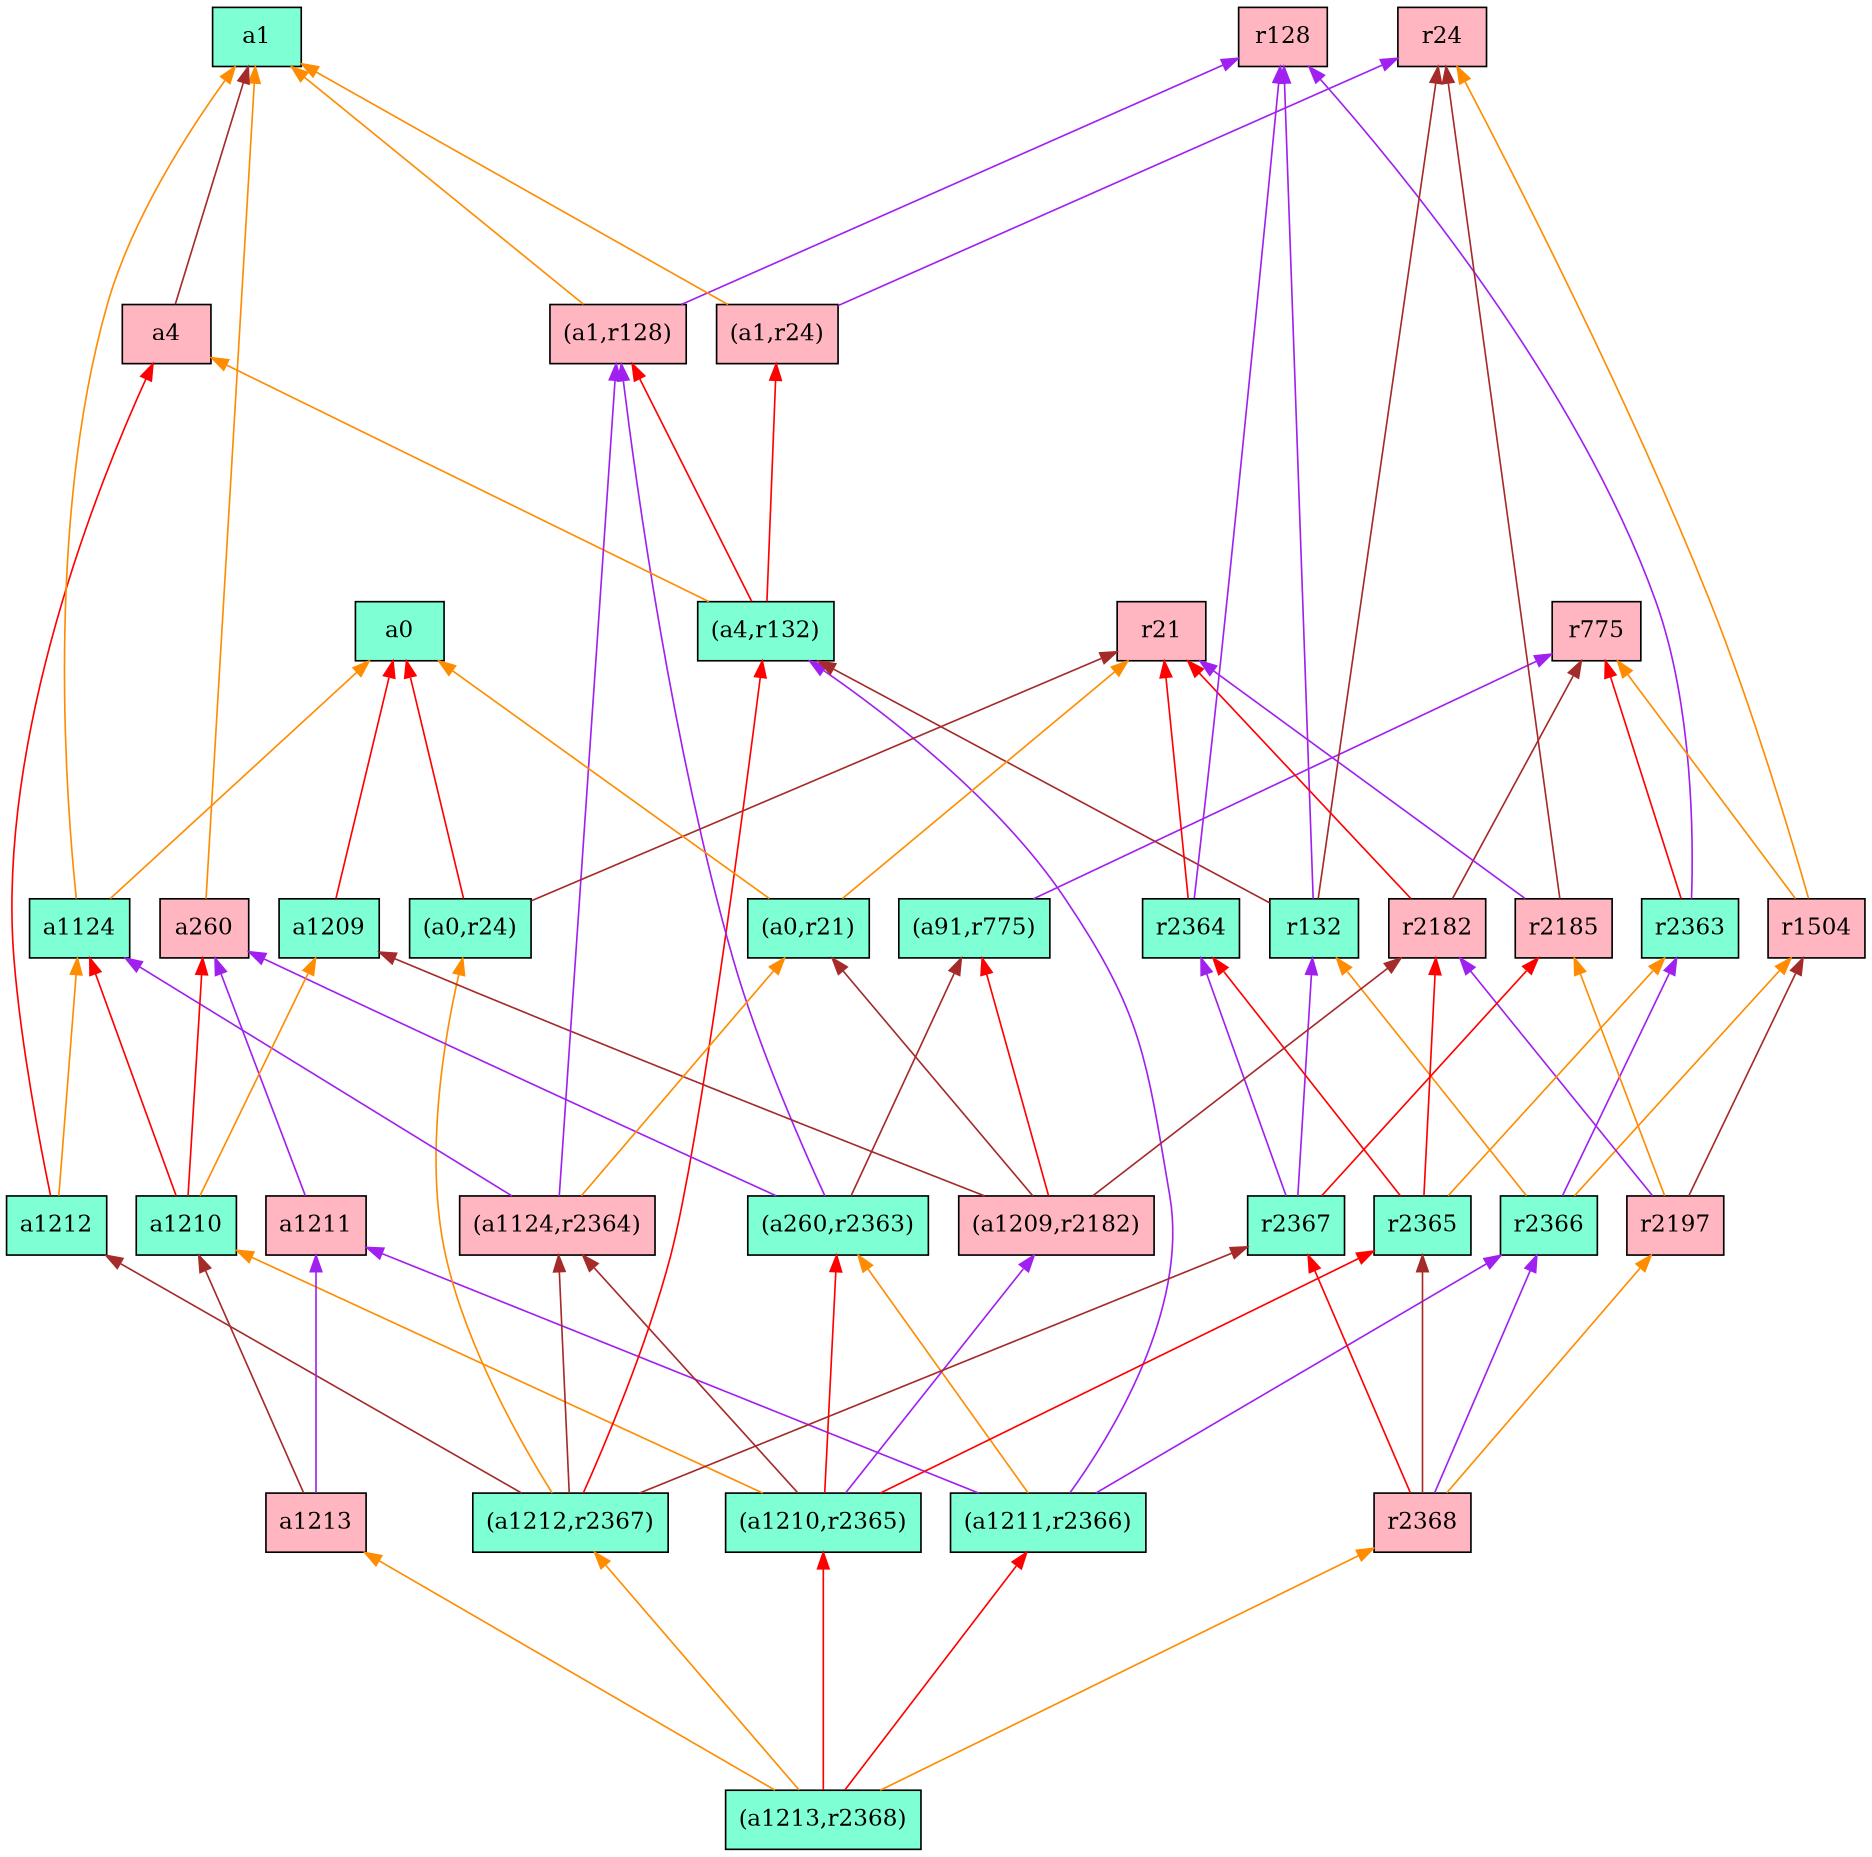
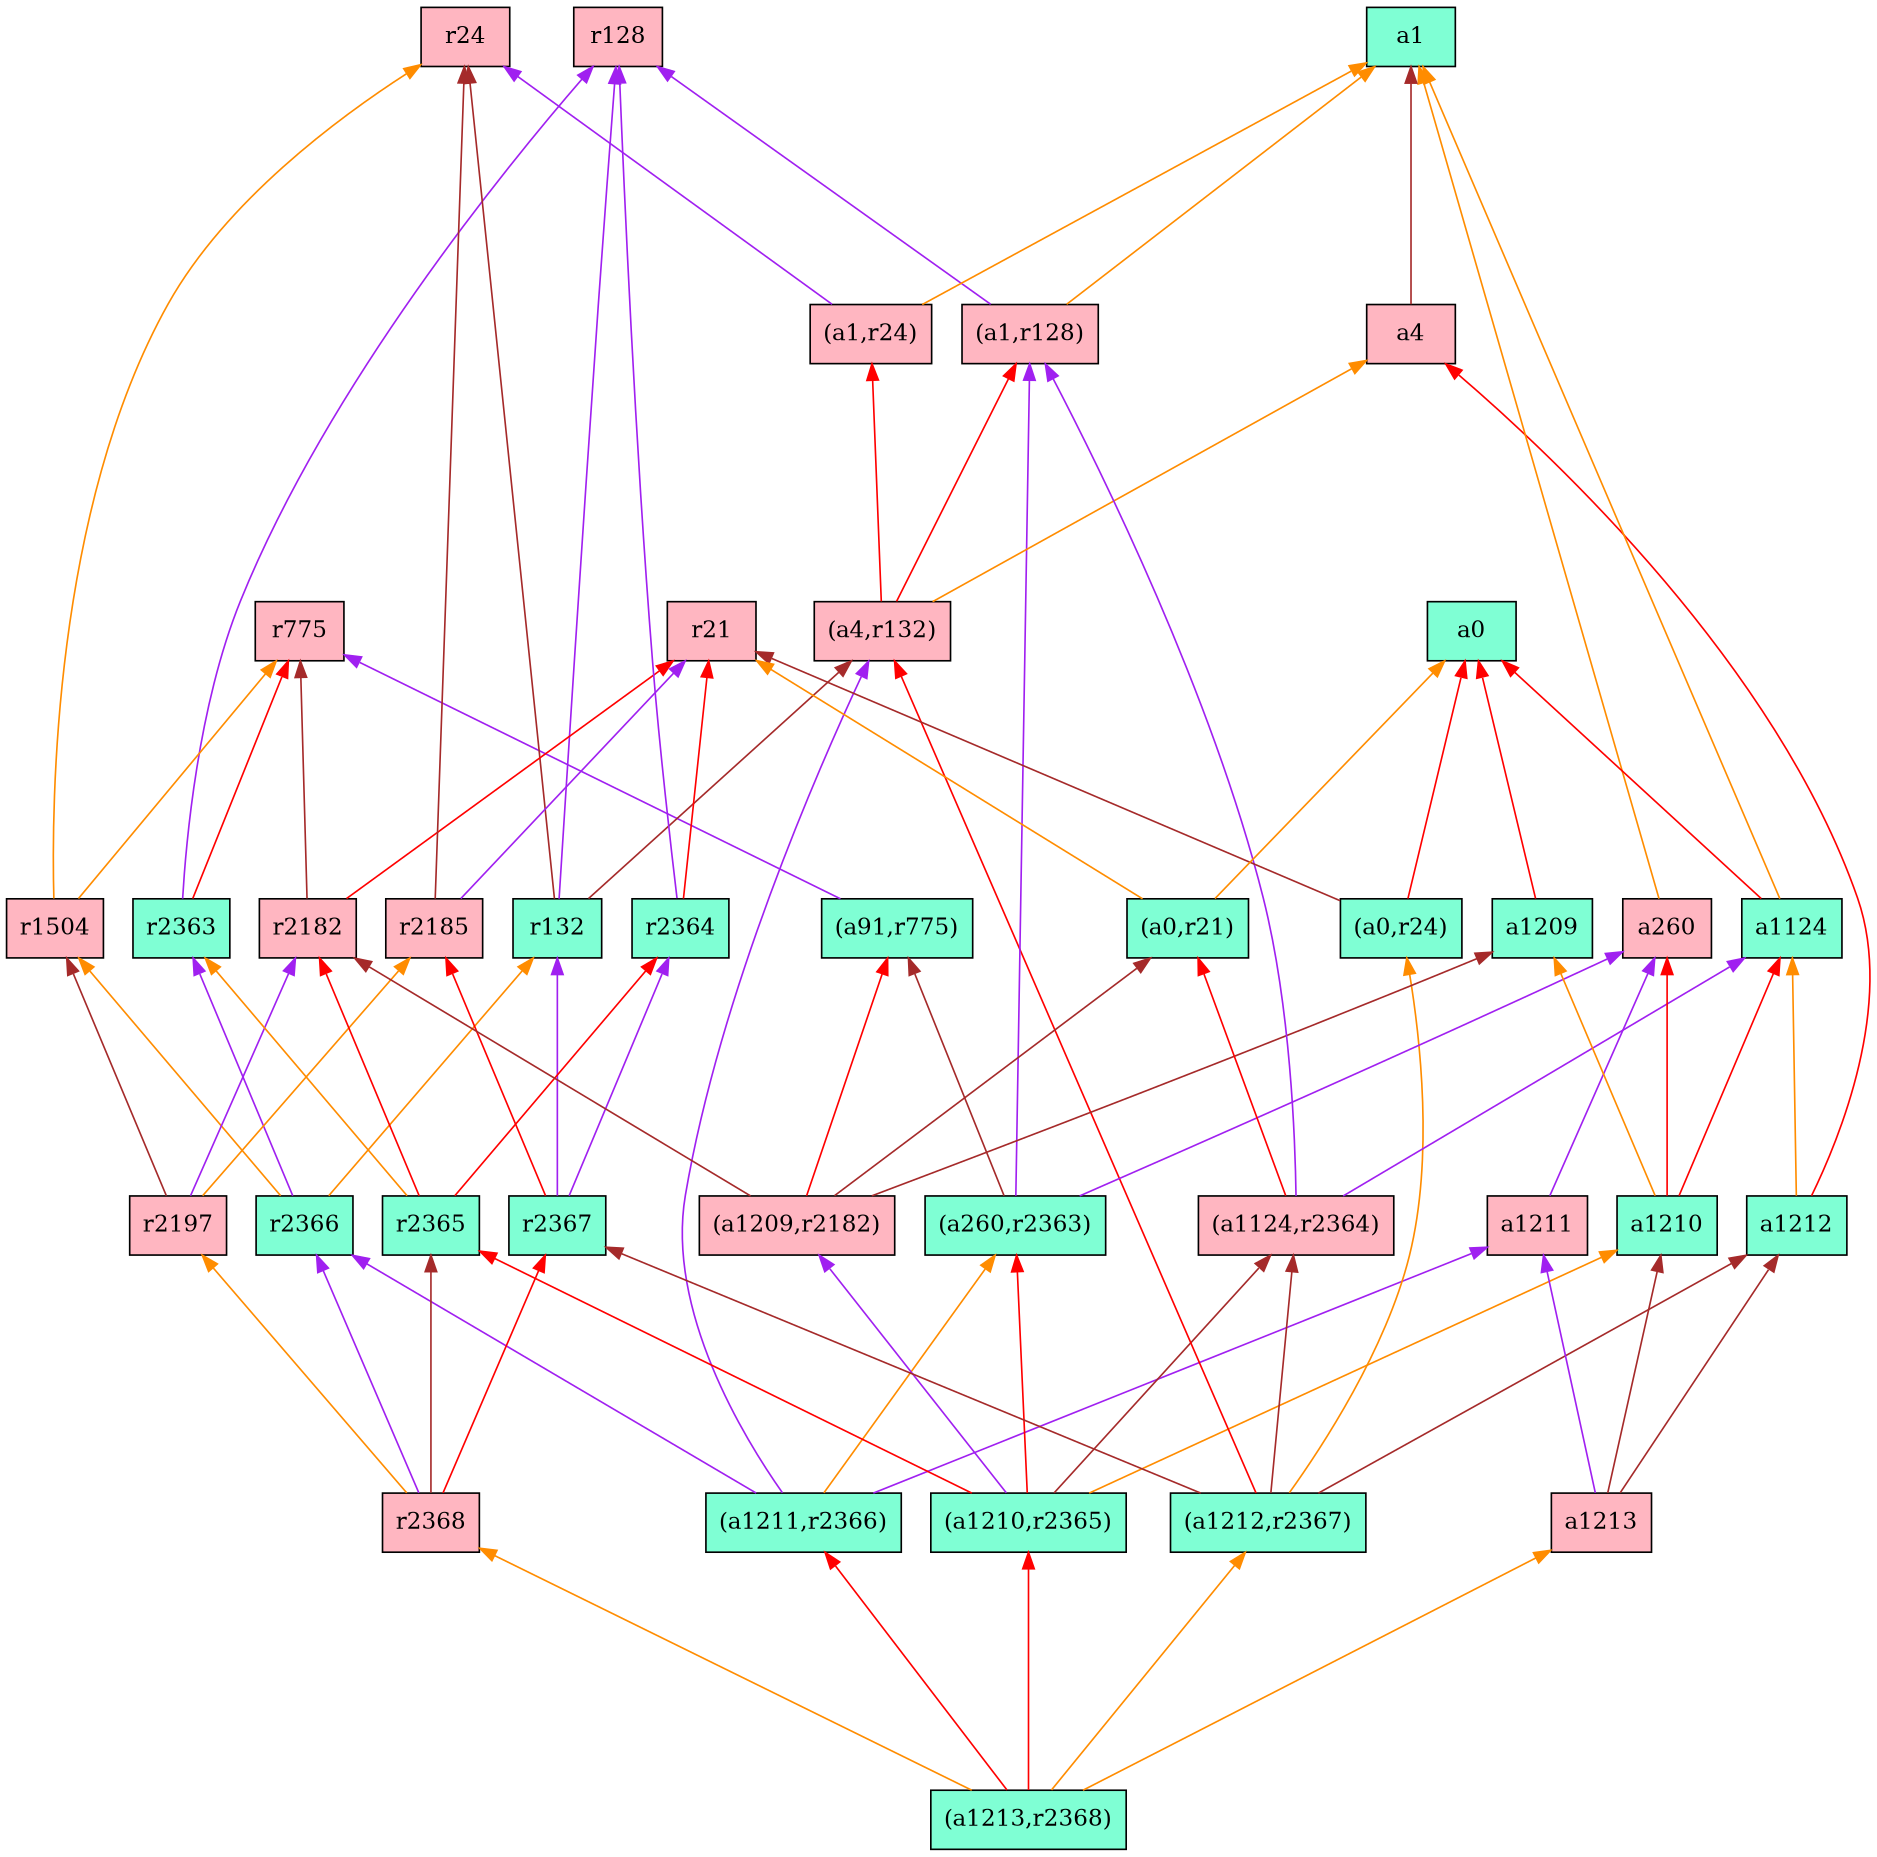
node "(a4,r132)": fillcolor aquamarine -> lightpink
edge "a1124" -> "a0": color darkorange -> red
edge "(a1124,r2364)" -> "(a0,r21)": color darkorange -> red
edge "a1213" -> "a1212": added
